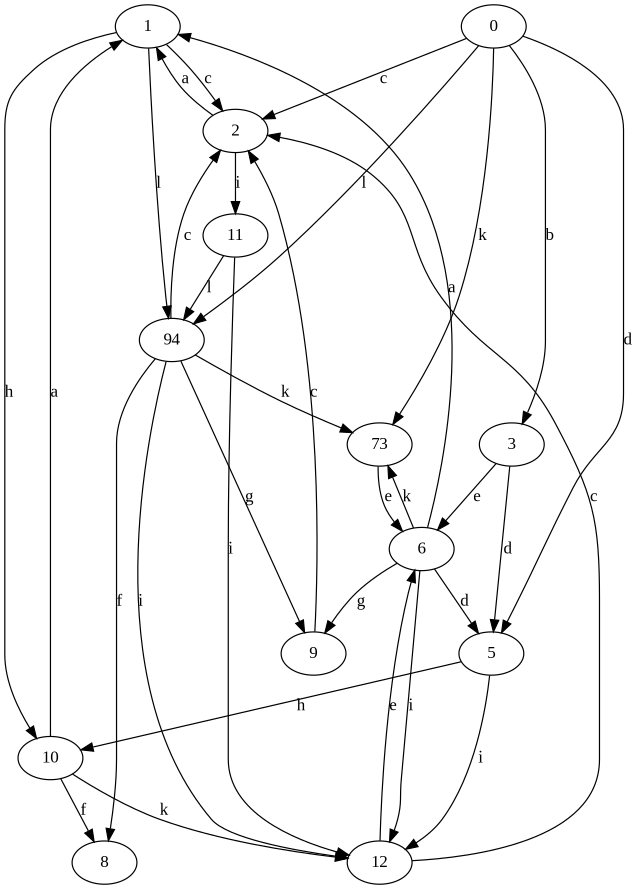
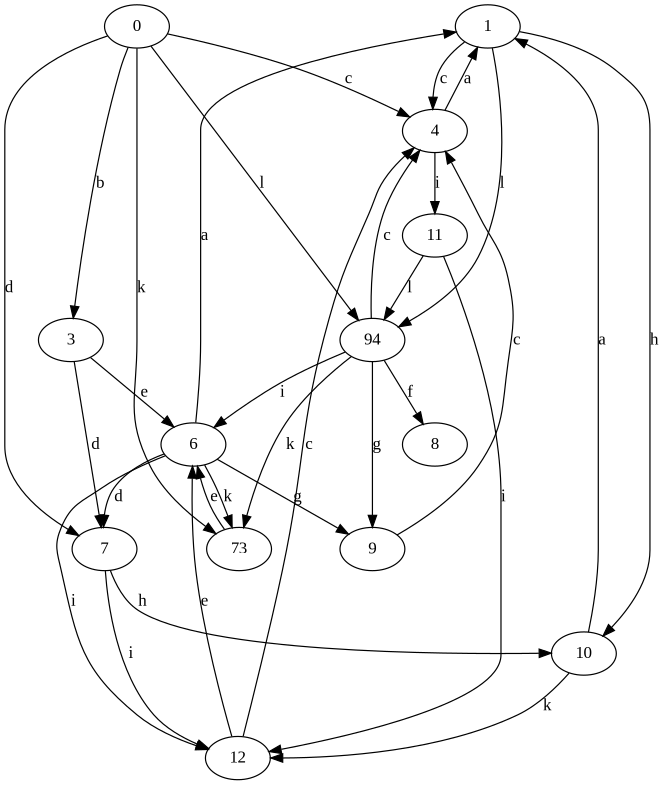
node "2": label "2" -> "4"
node "5": label "5" -> "7"
edge "94" -> "12": now "94" -> "6"
edge "10" -> "8": removed, label "f"
